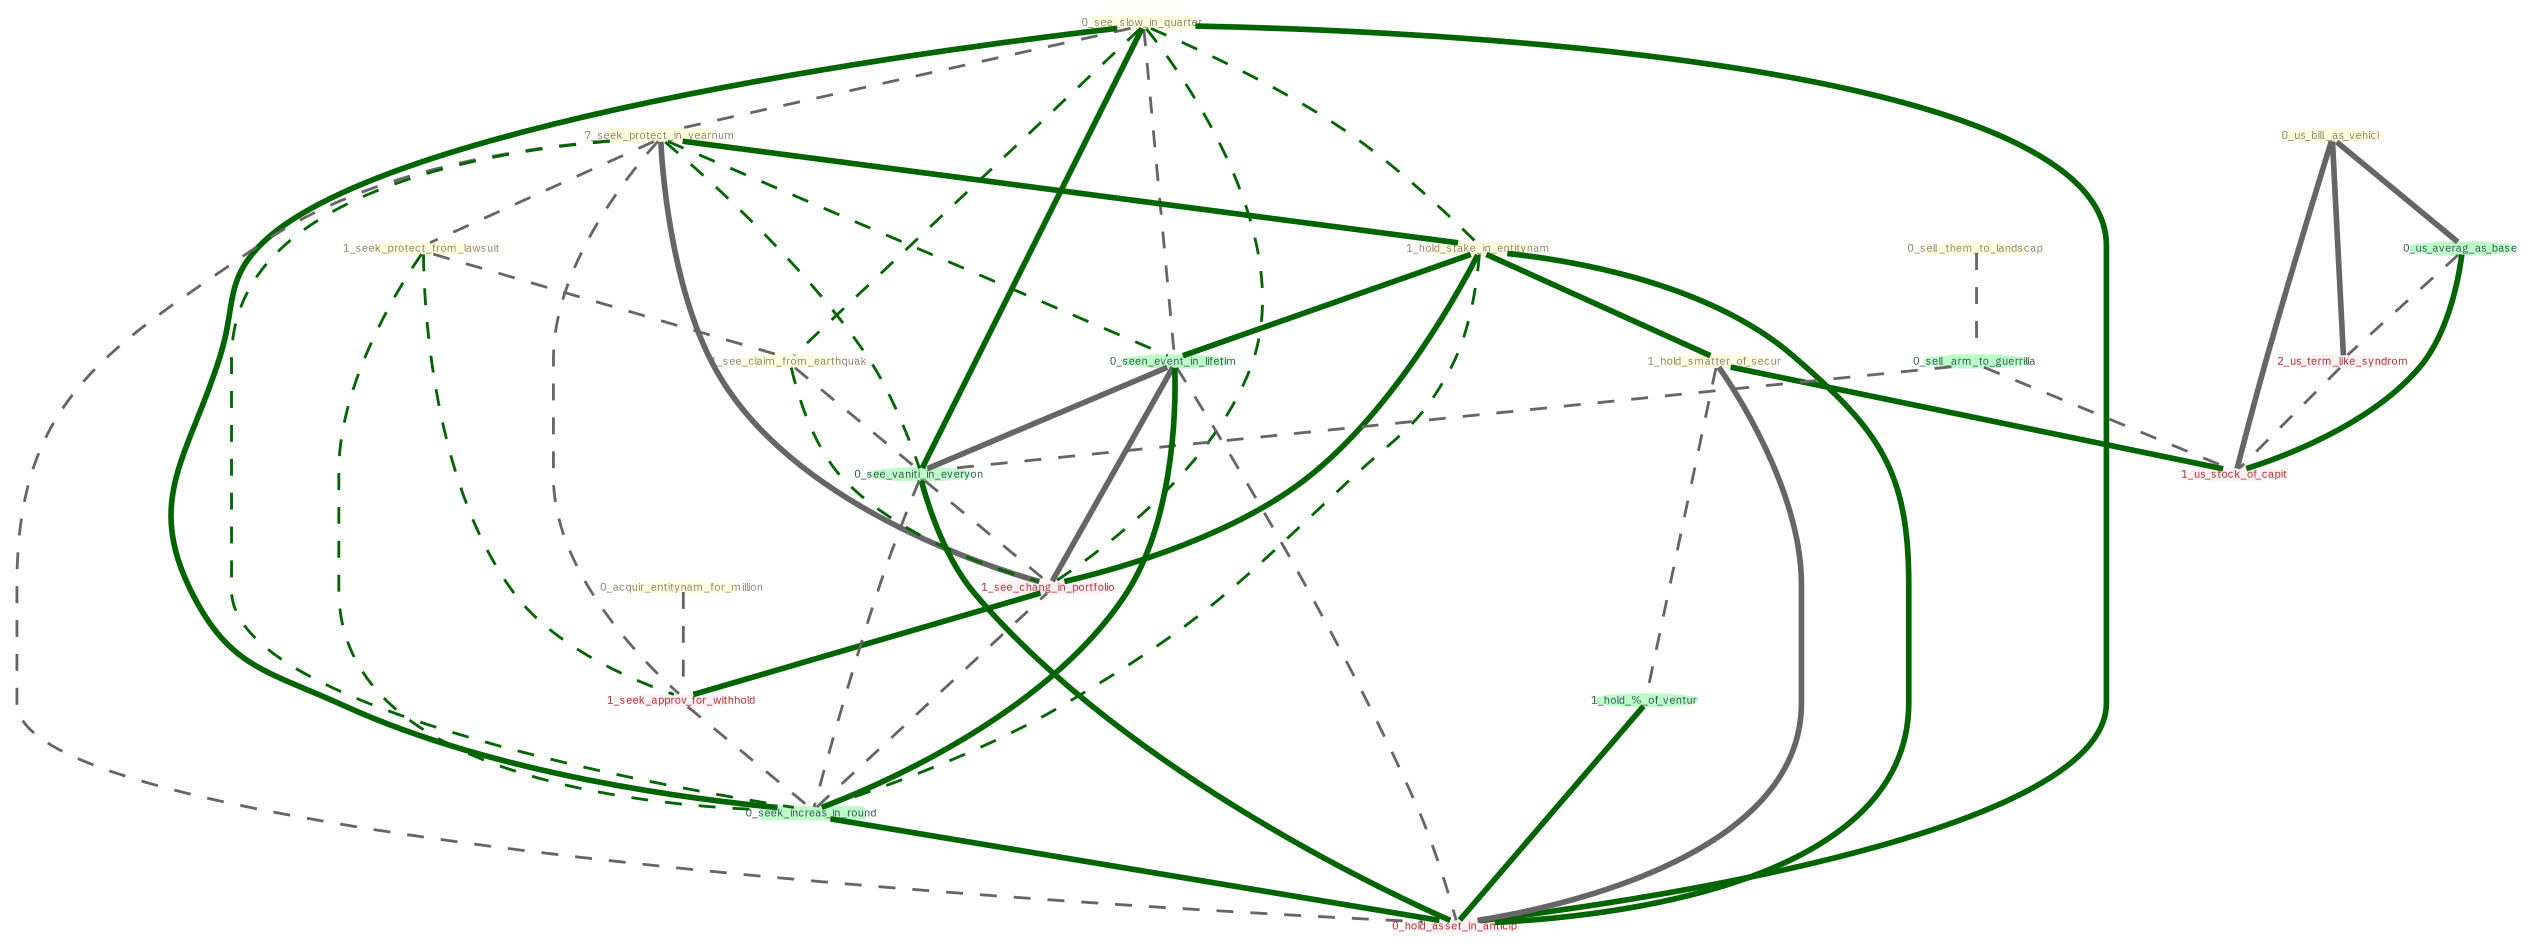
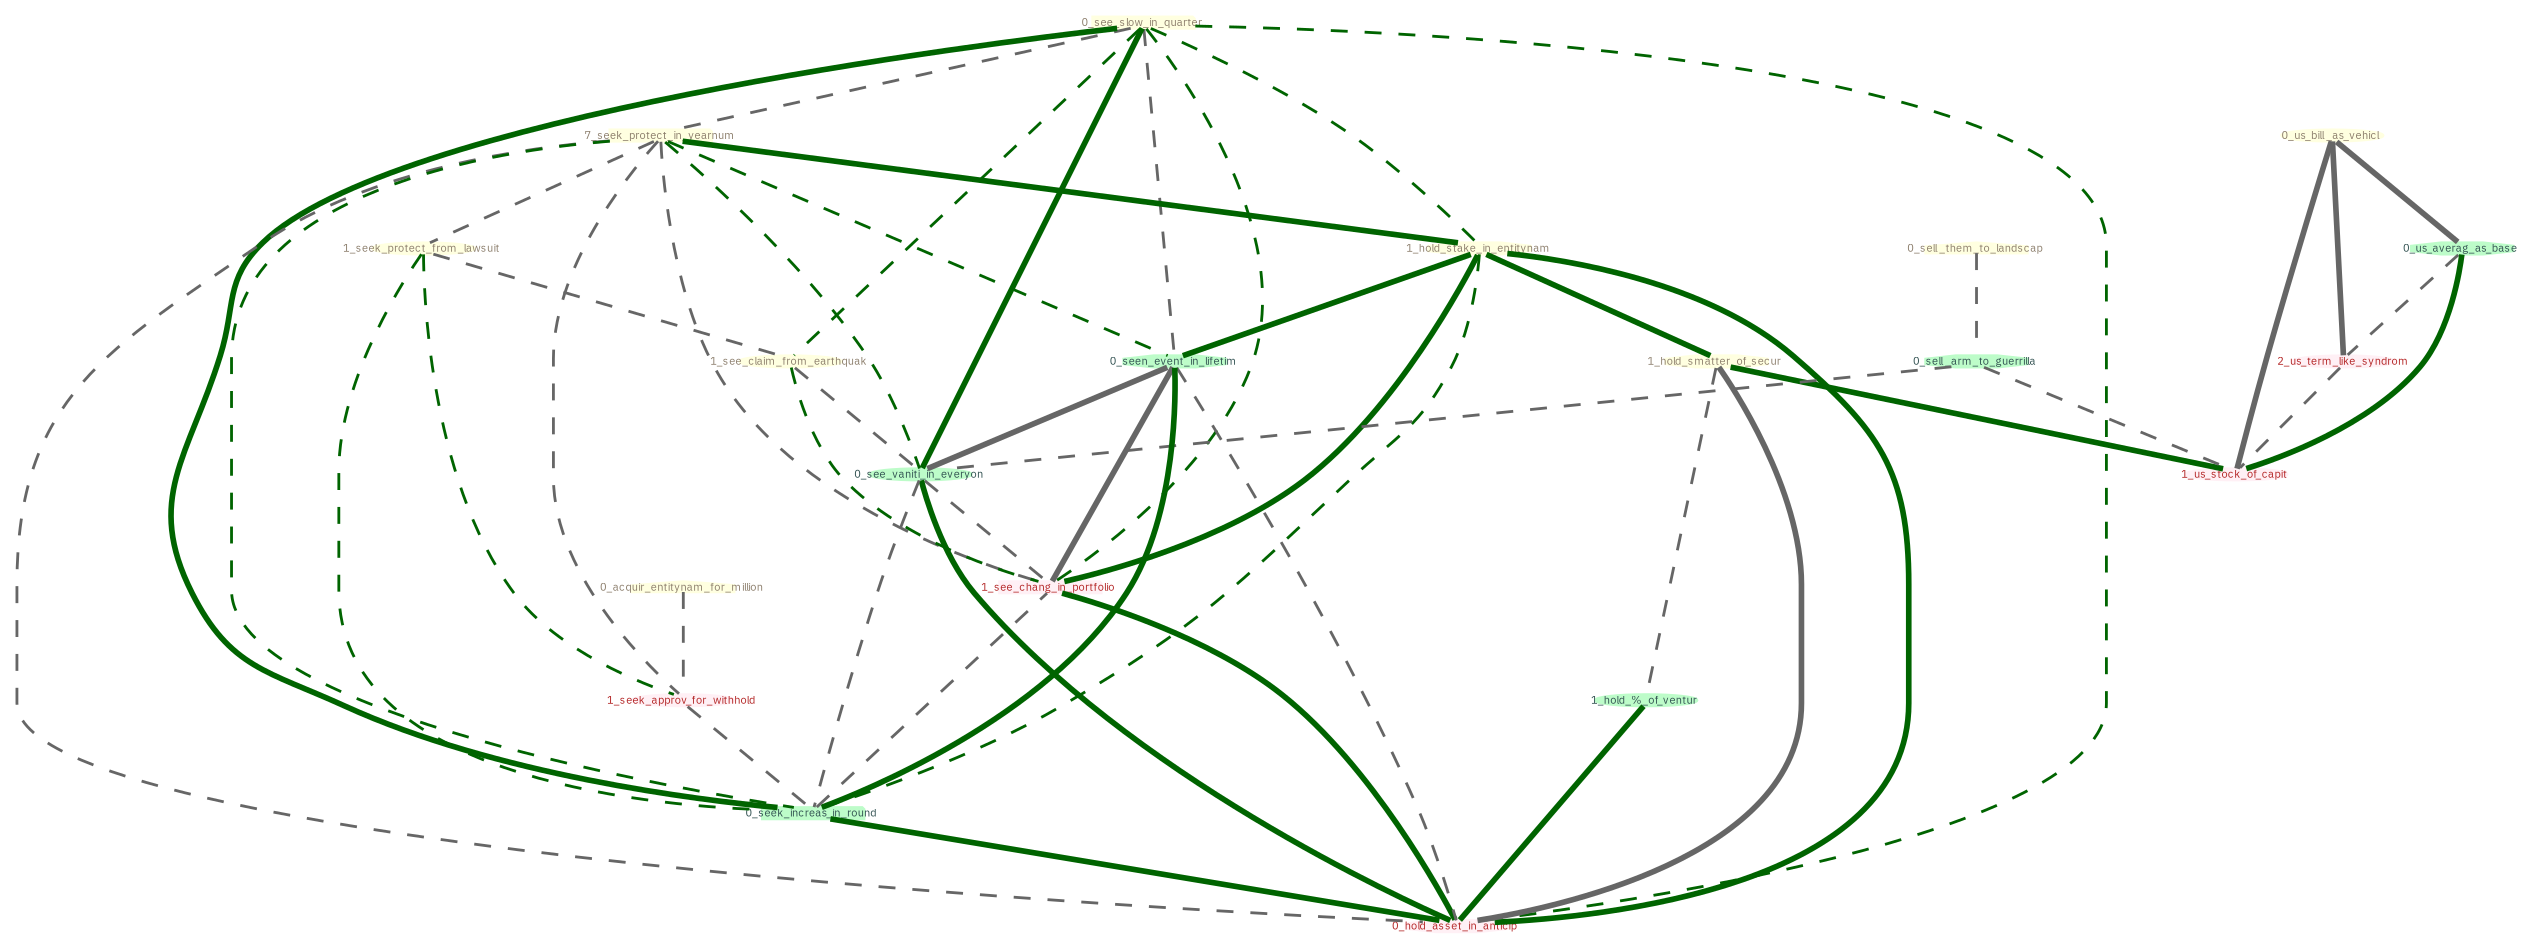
edge "0_see_slow_in_quarter" -- "0_hold_asset_in_anticip": style bold -> dashed
edge "7_seek_protect_in_yearnum" -- "1_see_chang_in_portfolio": style bold -> dashed
edge "1_see_chang_in_portfolio" -- "1_seek_approv_for_withhold": now "1_see_chang_in_portfolio" -- "0_hold_asset_in_anticip"
